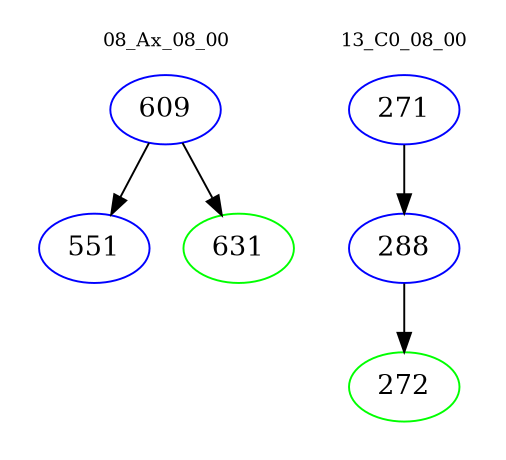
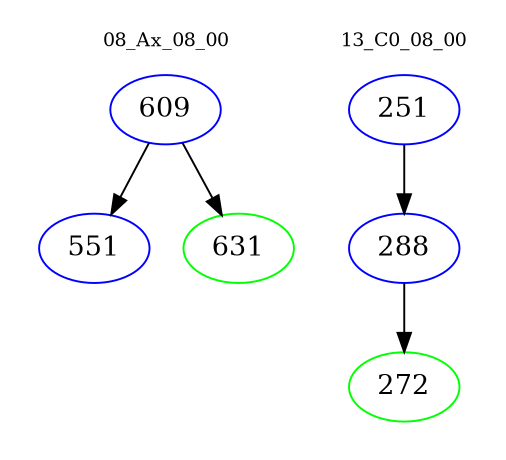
node "271": label "271" -> "251"
